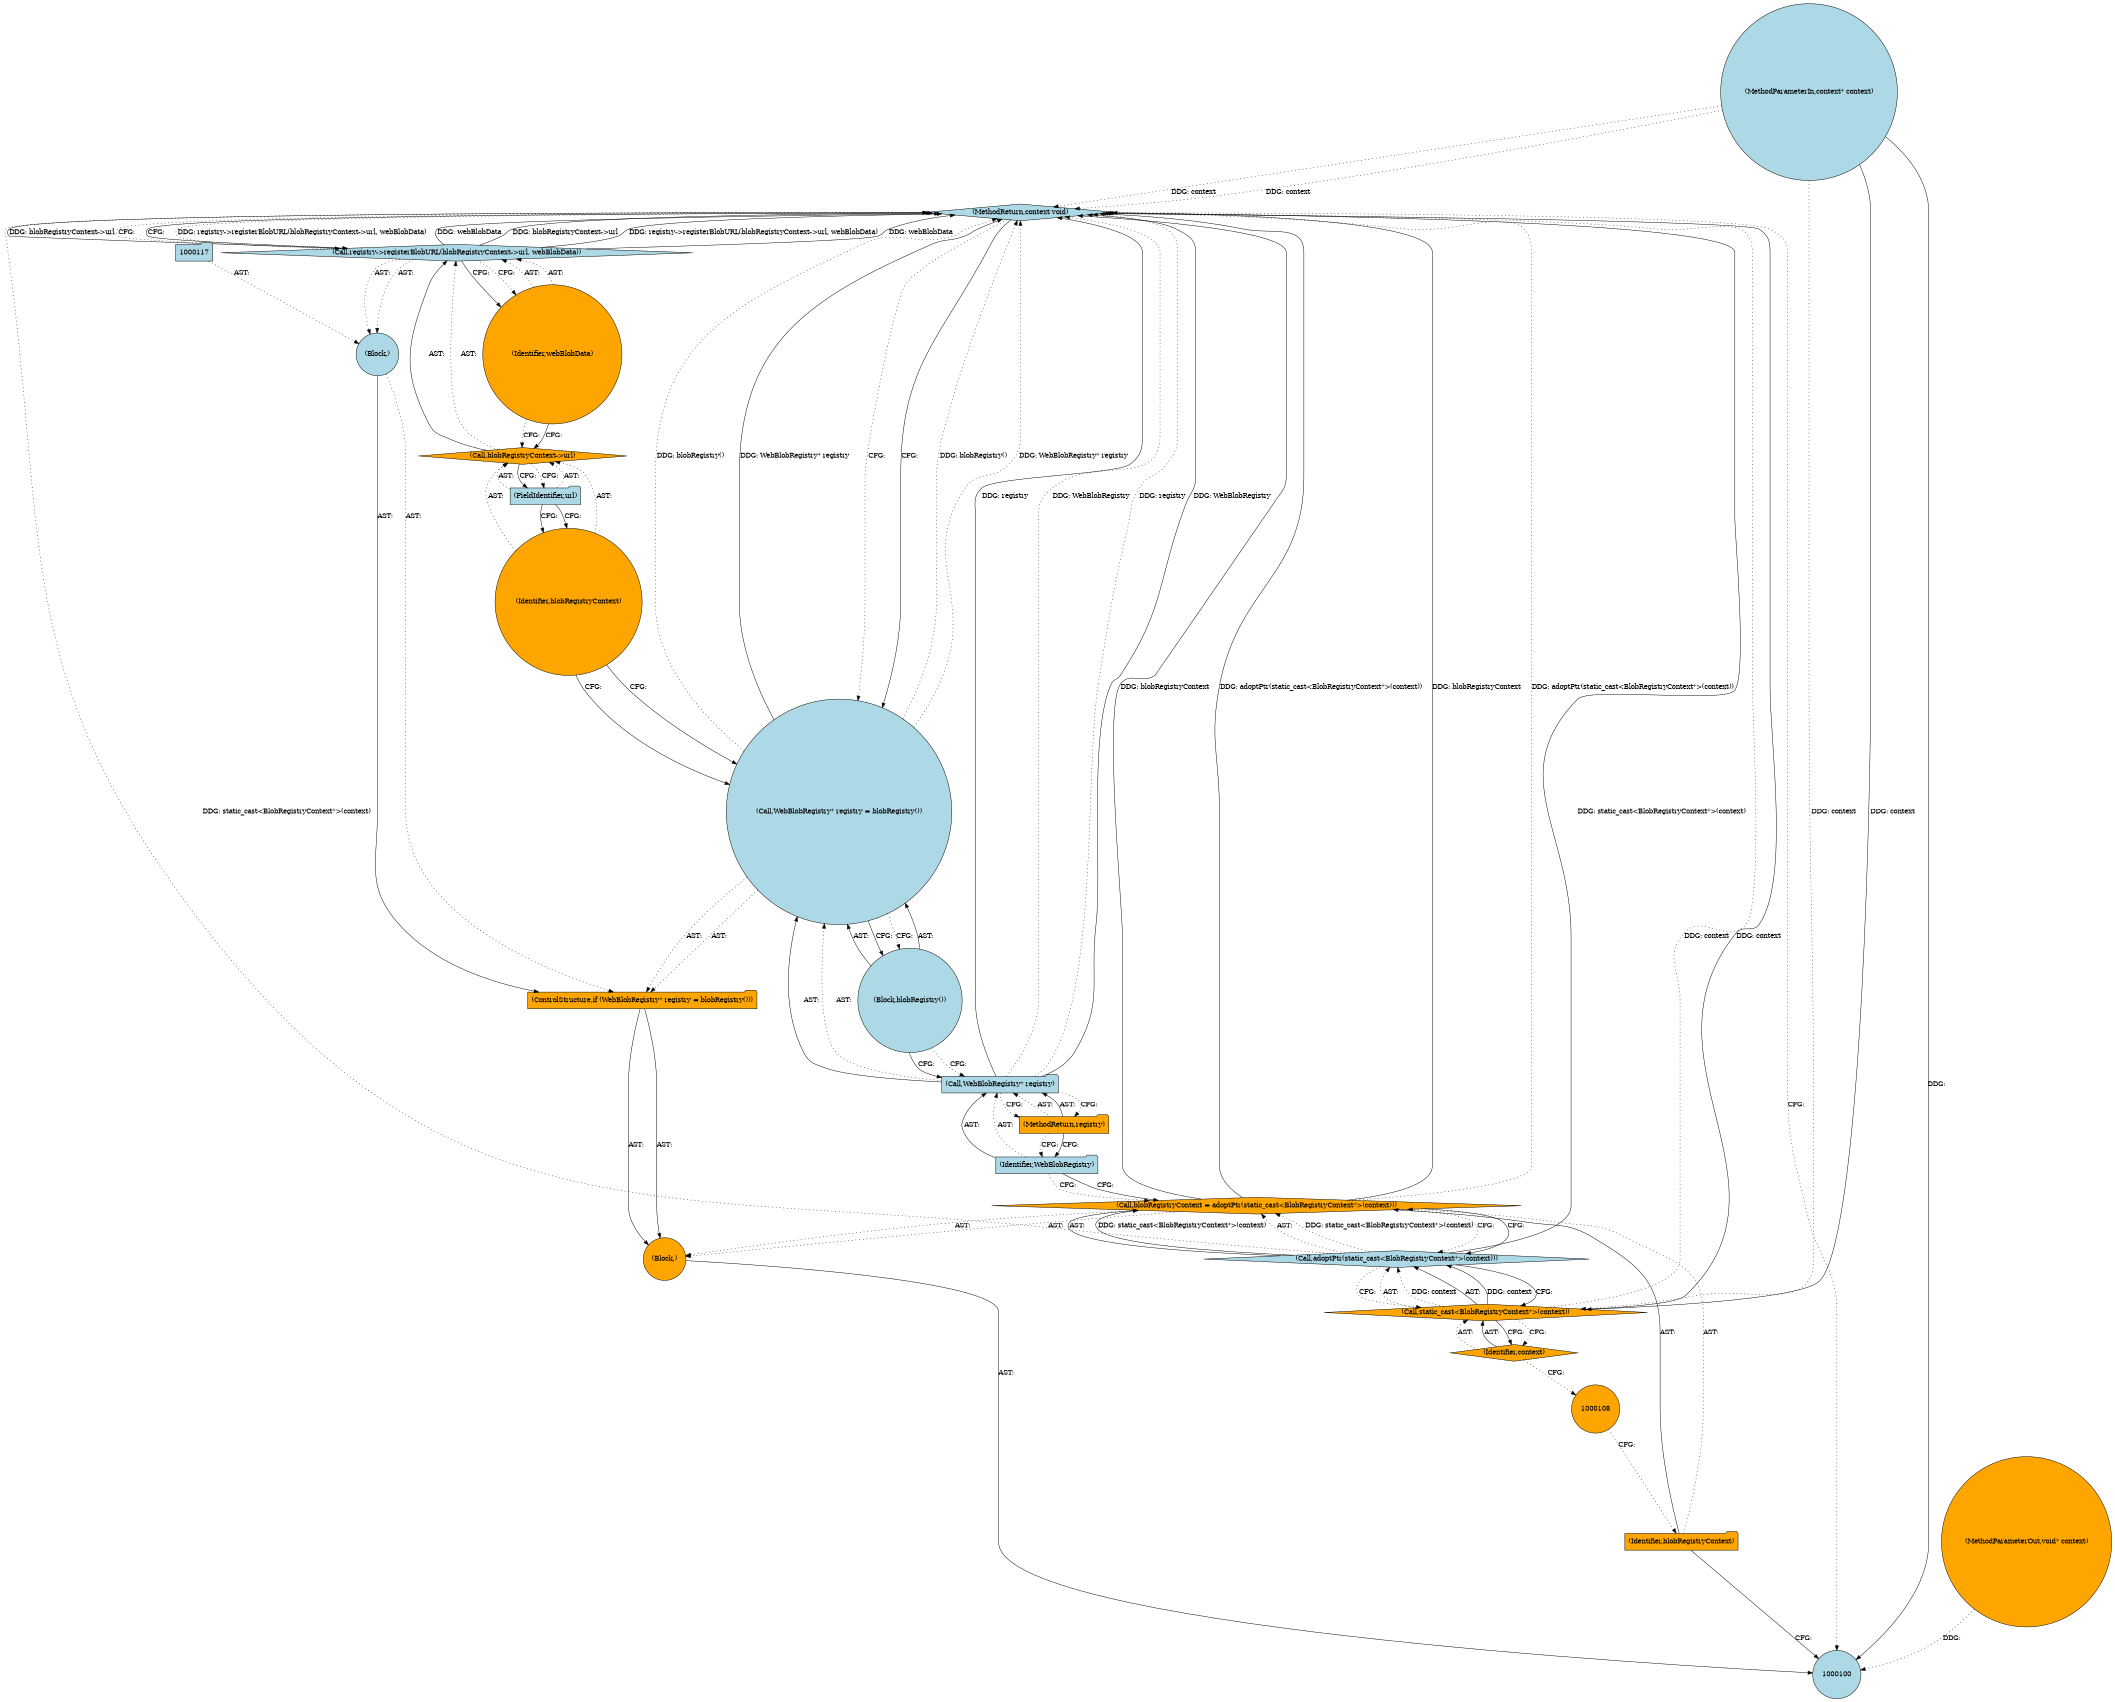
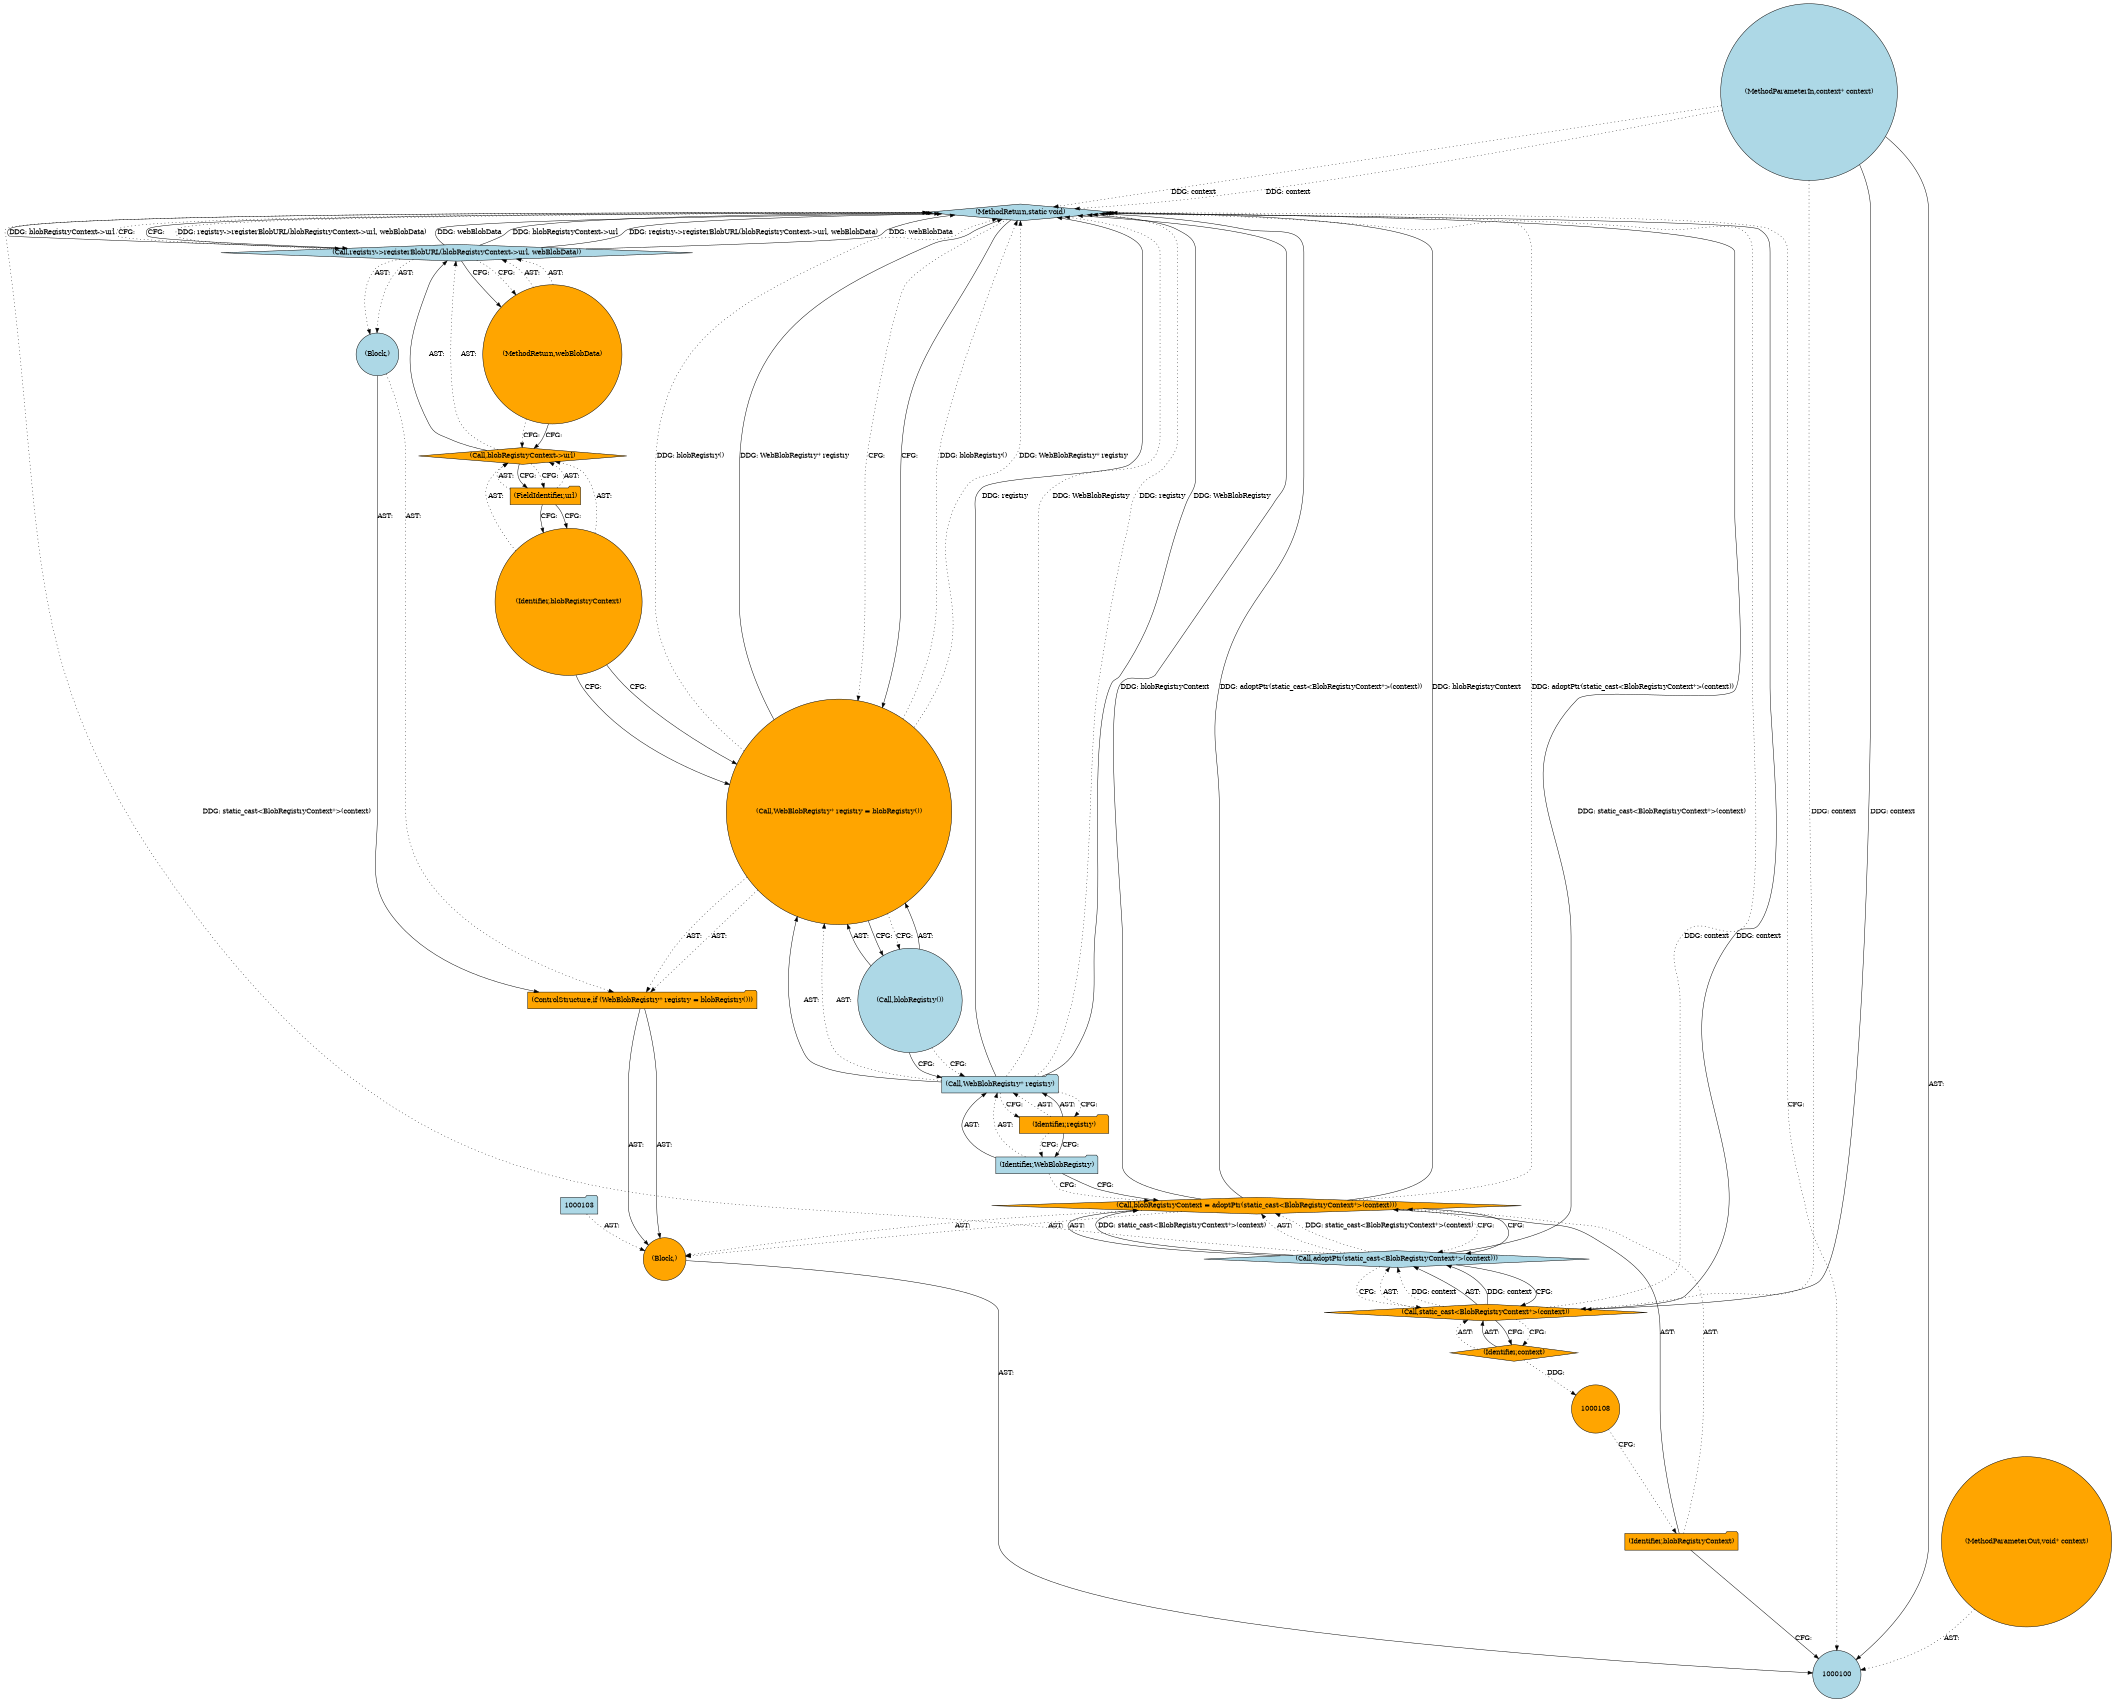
node "(MethodReturn,context void)": label "(MethodReturn,context void)" -> "(MethodReturn,static void)"
node "1000117": removed
node "(Identifier,webBlobData)": label "(Identifier,webBlobData)" -> "(MethodReturn,webBlobData)"
node "(FieldIdentifier,url)": fillcolor lightblue -> orange
node "(Call,WebBlobRegistry* registry = blobRegistry())": fillcolor lightblue -> orange
node "(Block,blobRegistry())": label "(Block,blobRegistry())" -> "(Call,blobRegistry())"
edge "(MethodParameterIn,context* context)" -> "1000100": label "DDG: " -> "AST: "
node "(MethodReturn,registry)": label "(MethodReturn,registry)" -> "(Identifier,registry)"
node "1000103": added
edge "(Identifier,context)" -> "1000108": label "CFG: " -> "DDG: "
edge "(MethodParameterOut,void* context)" -> "1000100": label "DDG: " -> "AST: "
